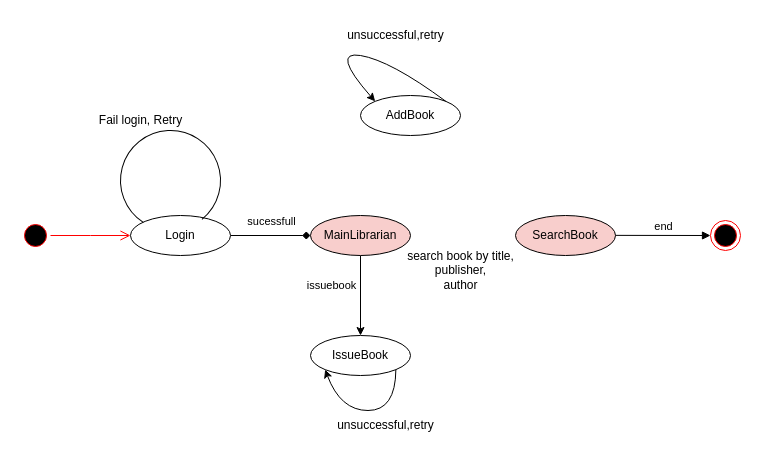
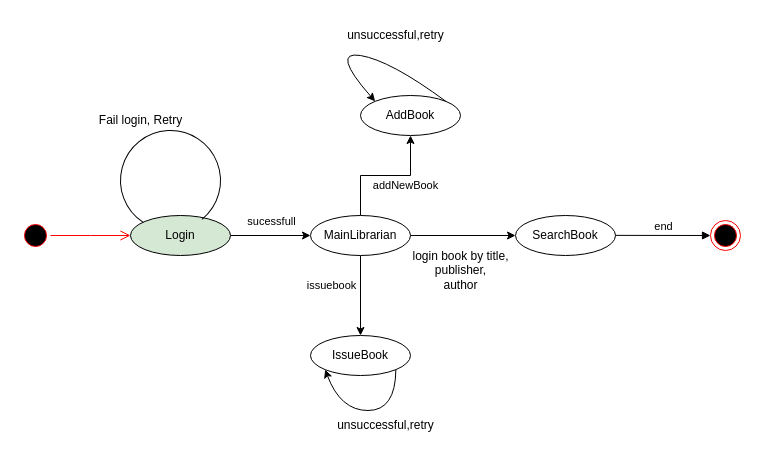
edge "MainLibrarian" -> "AddBook": added, label "addNewBook"
node "Login": fillcolor #ffffff -> #d5e8d4
edge "Login" -> "MainLibrarian": arrowhead diamond -> classic
node "MainLibrarian": fillcolor #f8cecc -> #ffffff
edge "MainLibrarian" -> "SearchBook": added
node "SearchBook": fillcolor #f8cecc -> #ffffff
node "search book by title, publisher, author": label "search book by title, publisher, author" -> "login book by title, publisher, author"
